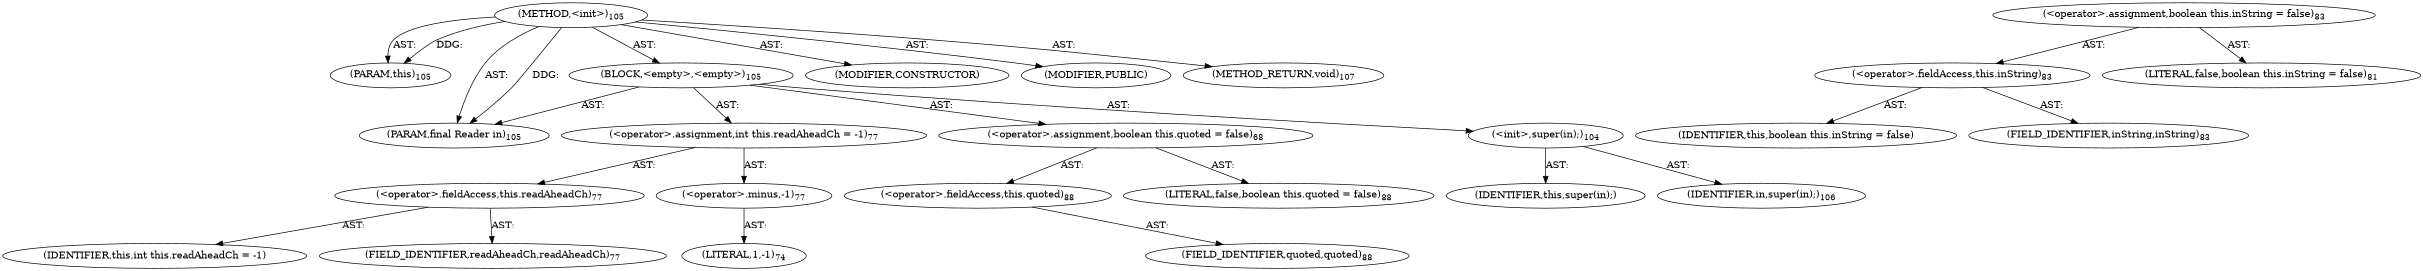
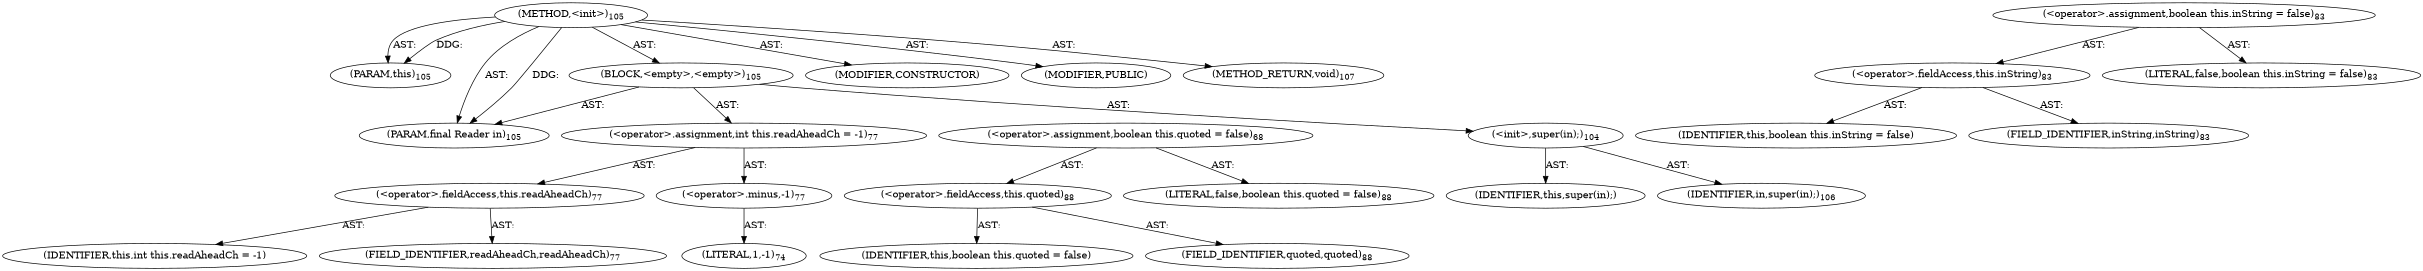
node "(LITERAL,false,boolean this.inString = false)": text "81" -> "83"
edge "(BLOCK,<empty>,<empty>)" -> "(<operator>.assignment,boolean this.quoted = false)": removed, label "AST:"
node "(IDENTIFIER,this,boolean this.quoted = false)": added
